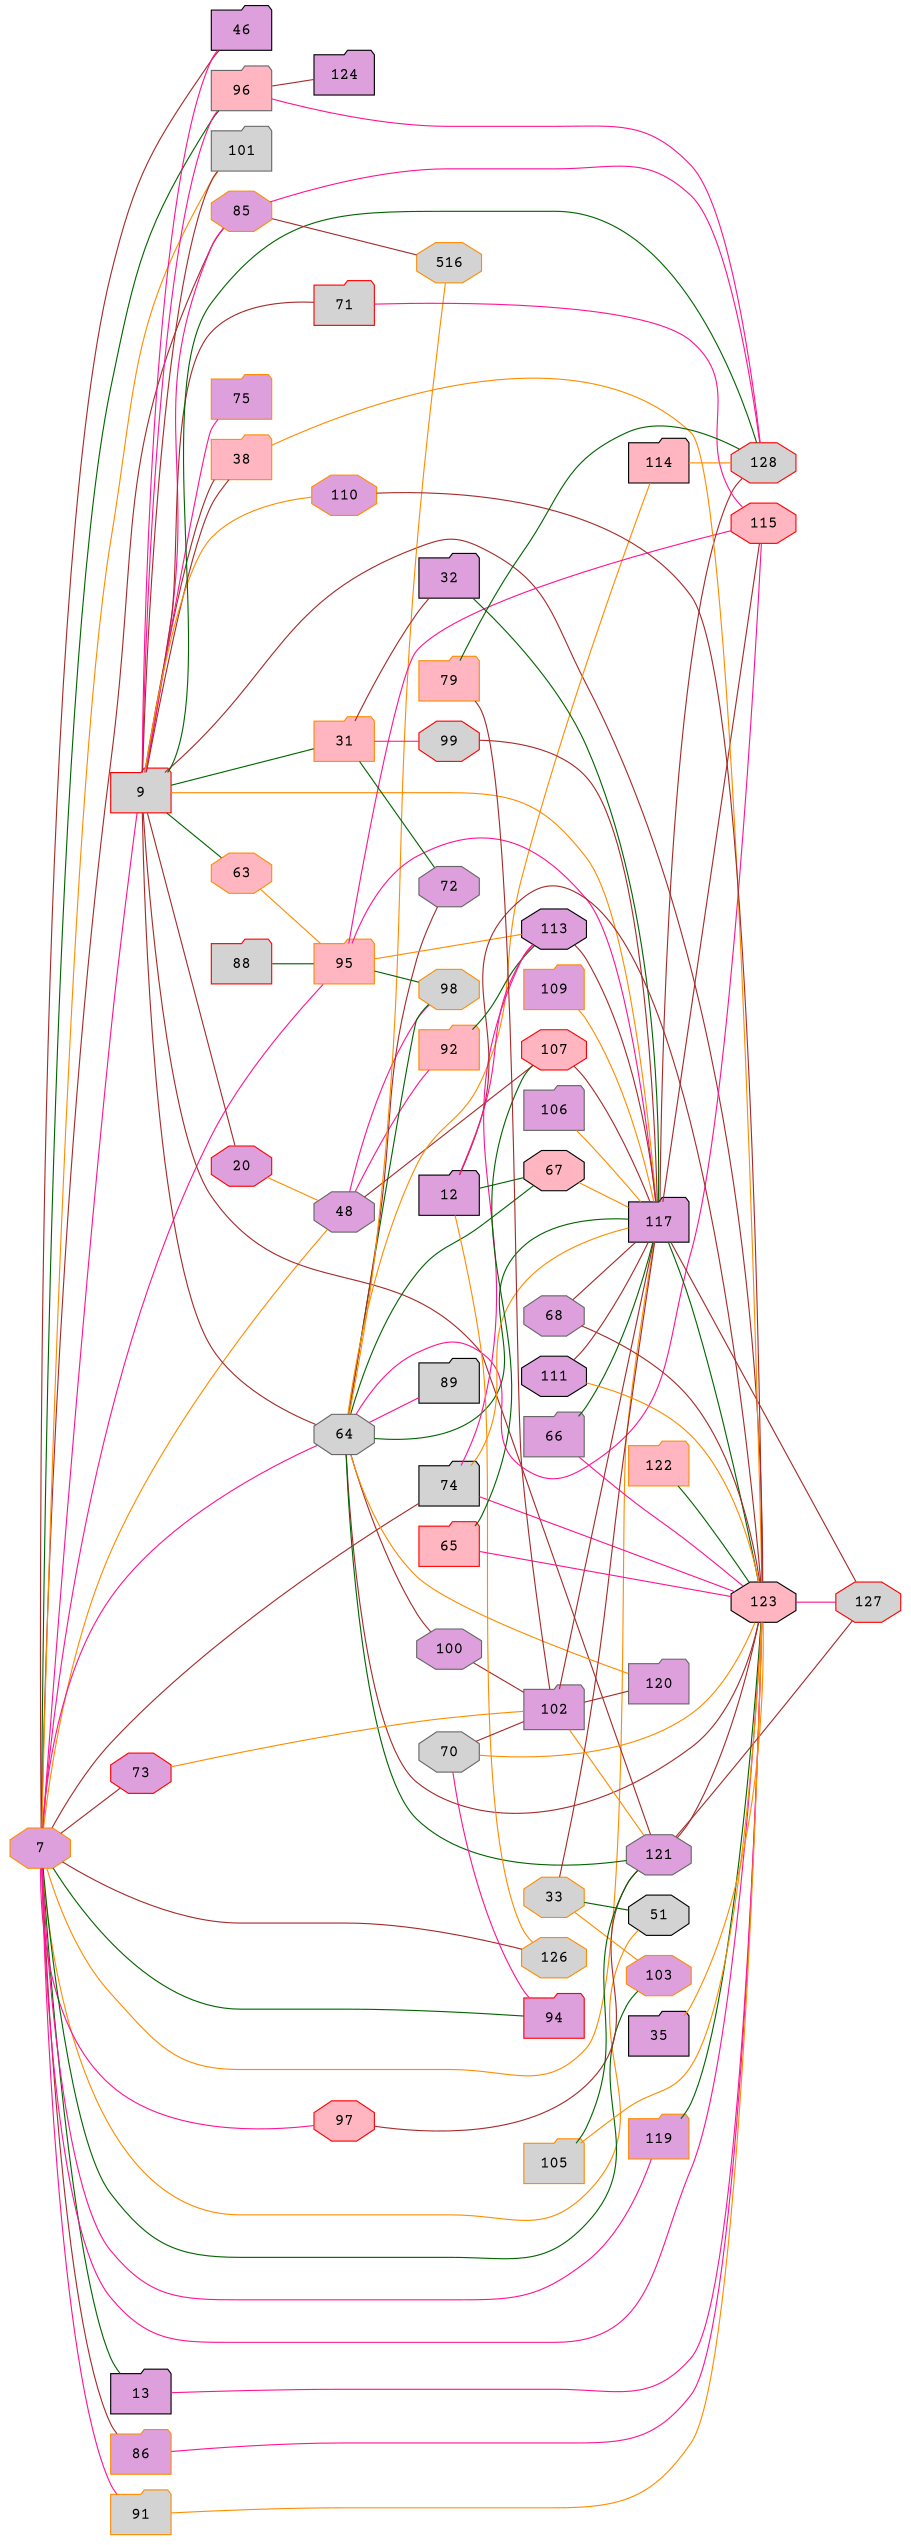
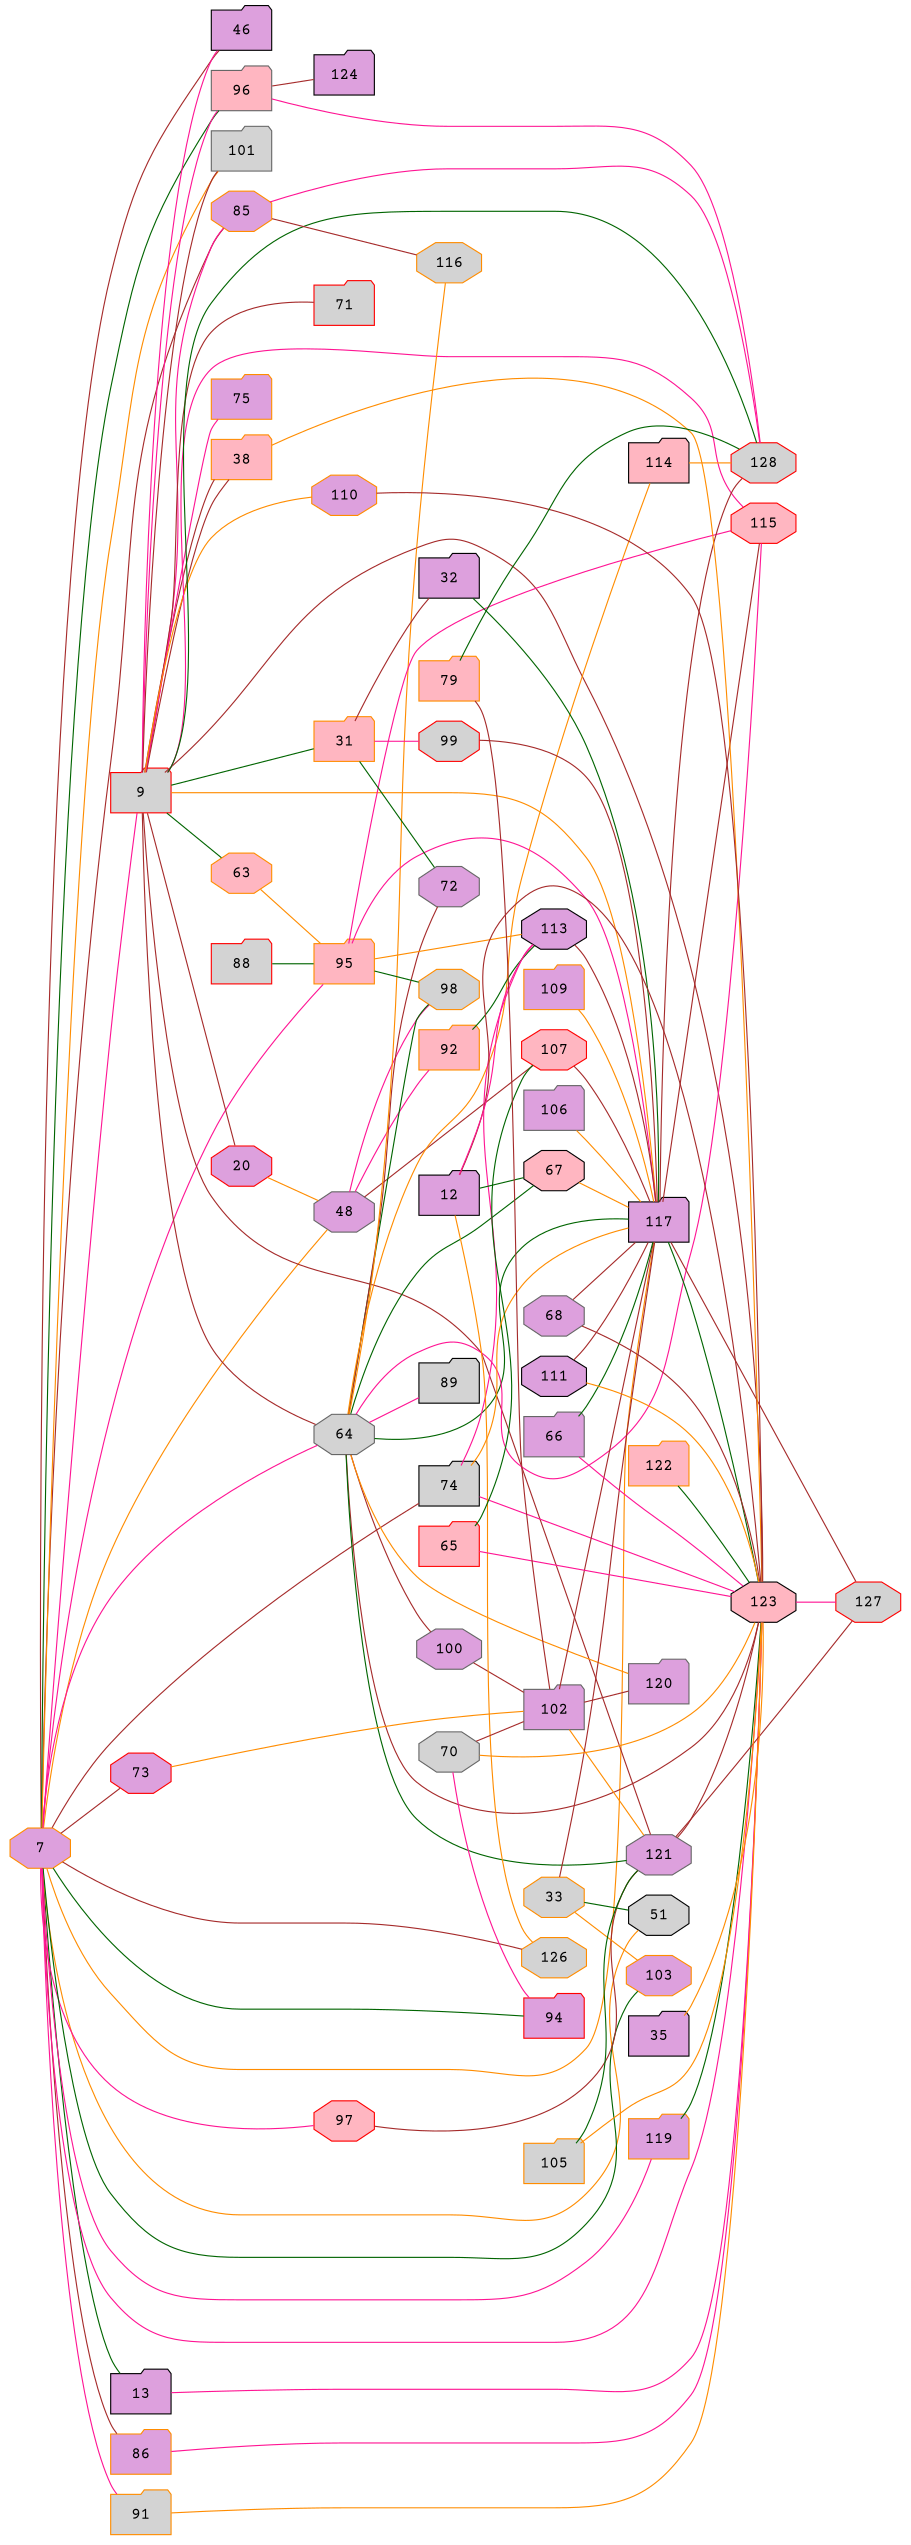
node "516": label "516" -> "116"
edge "71" -- "115": now "9" -- "115"
